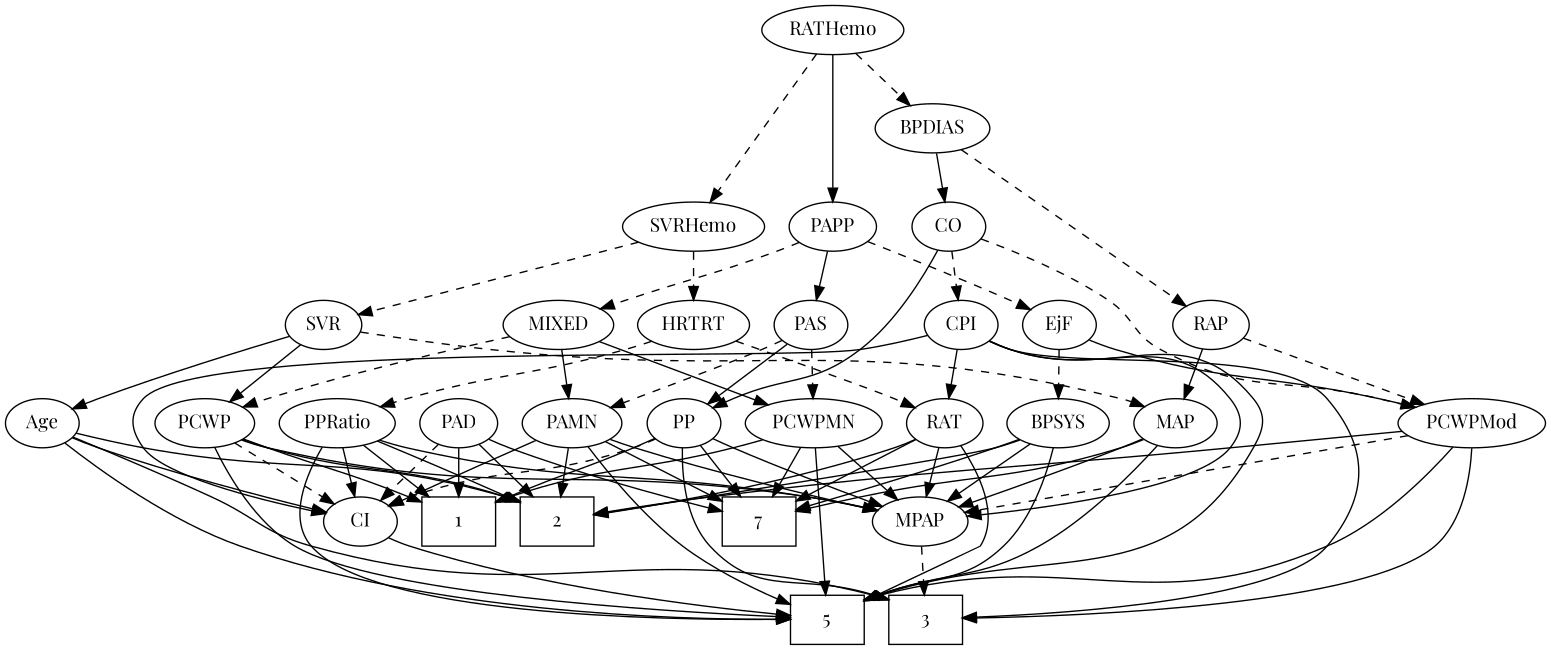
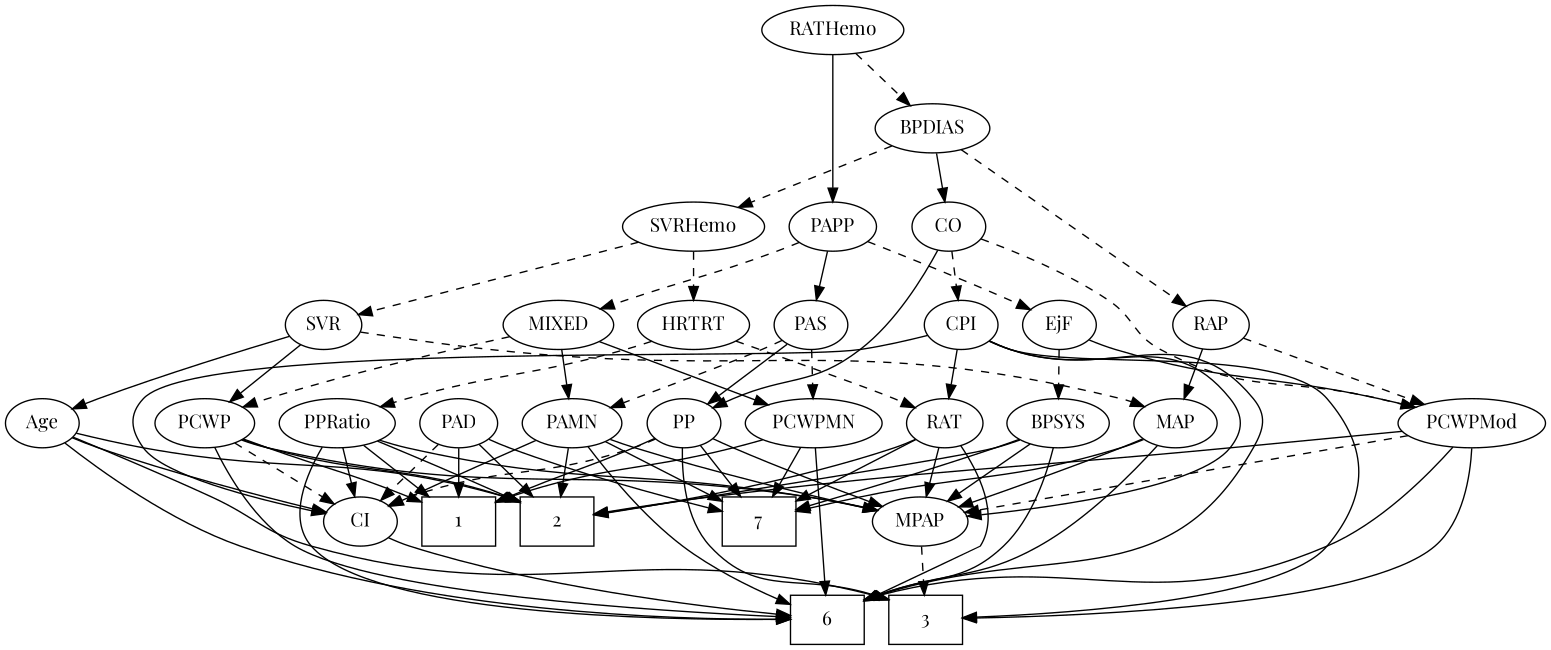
edge "RATHemo" -> "SVRHemo": now "BPDIAS" -> "SVRHemo"
edge "PCWPMN" -> "MPAP": removed
node "5": label "5" -> "6"
